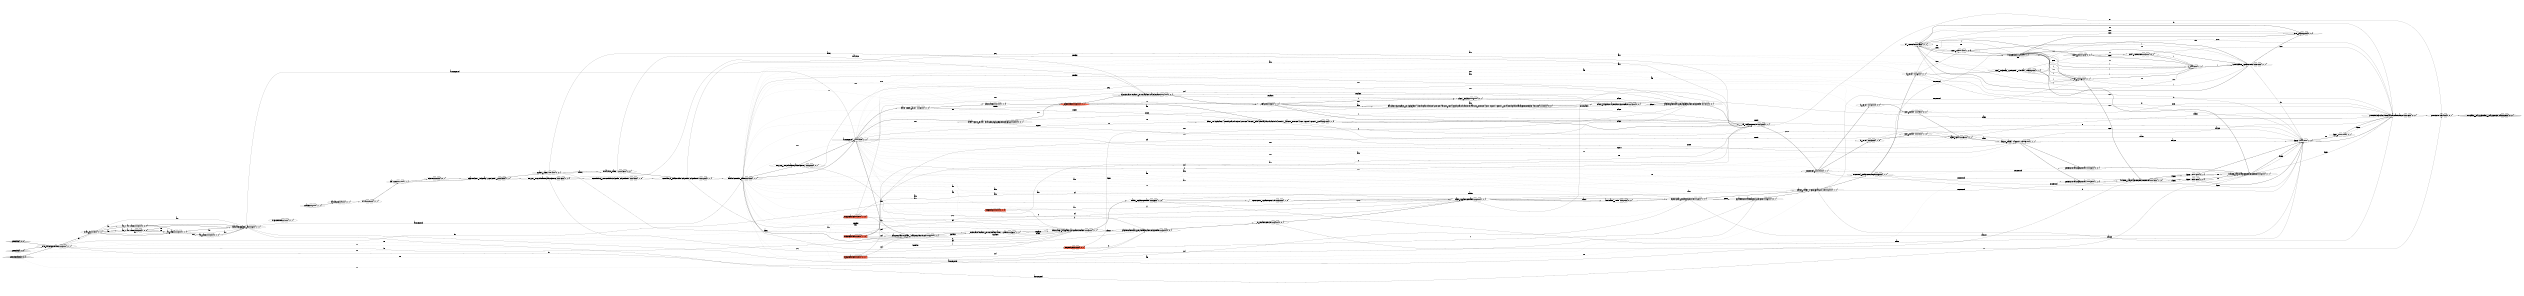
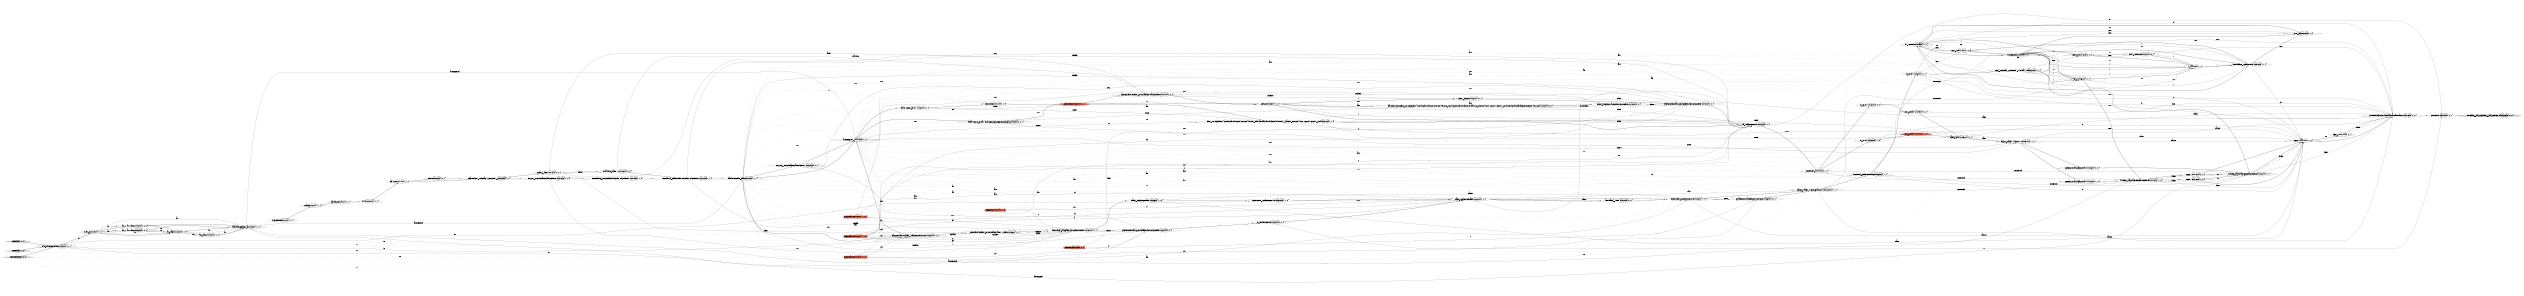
node "scores = new float((((@@@47@@@['1', '1', '0']": fillcolor white -> tomato
edge "int nDocsReturned@@@7@@@['1', '1', '1']" -> "int totalHits@@@8@@@['1', '1', '1']": added
